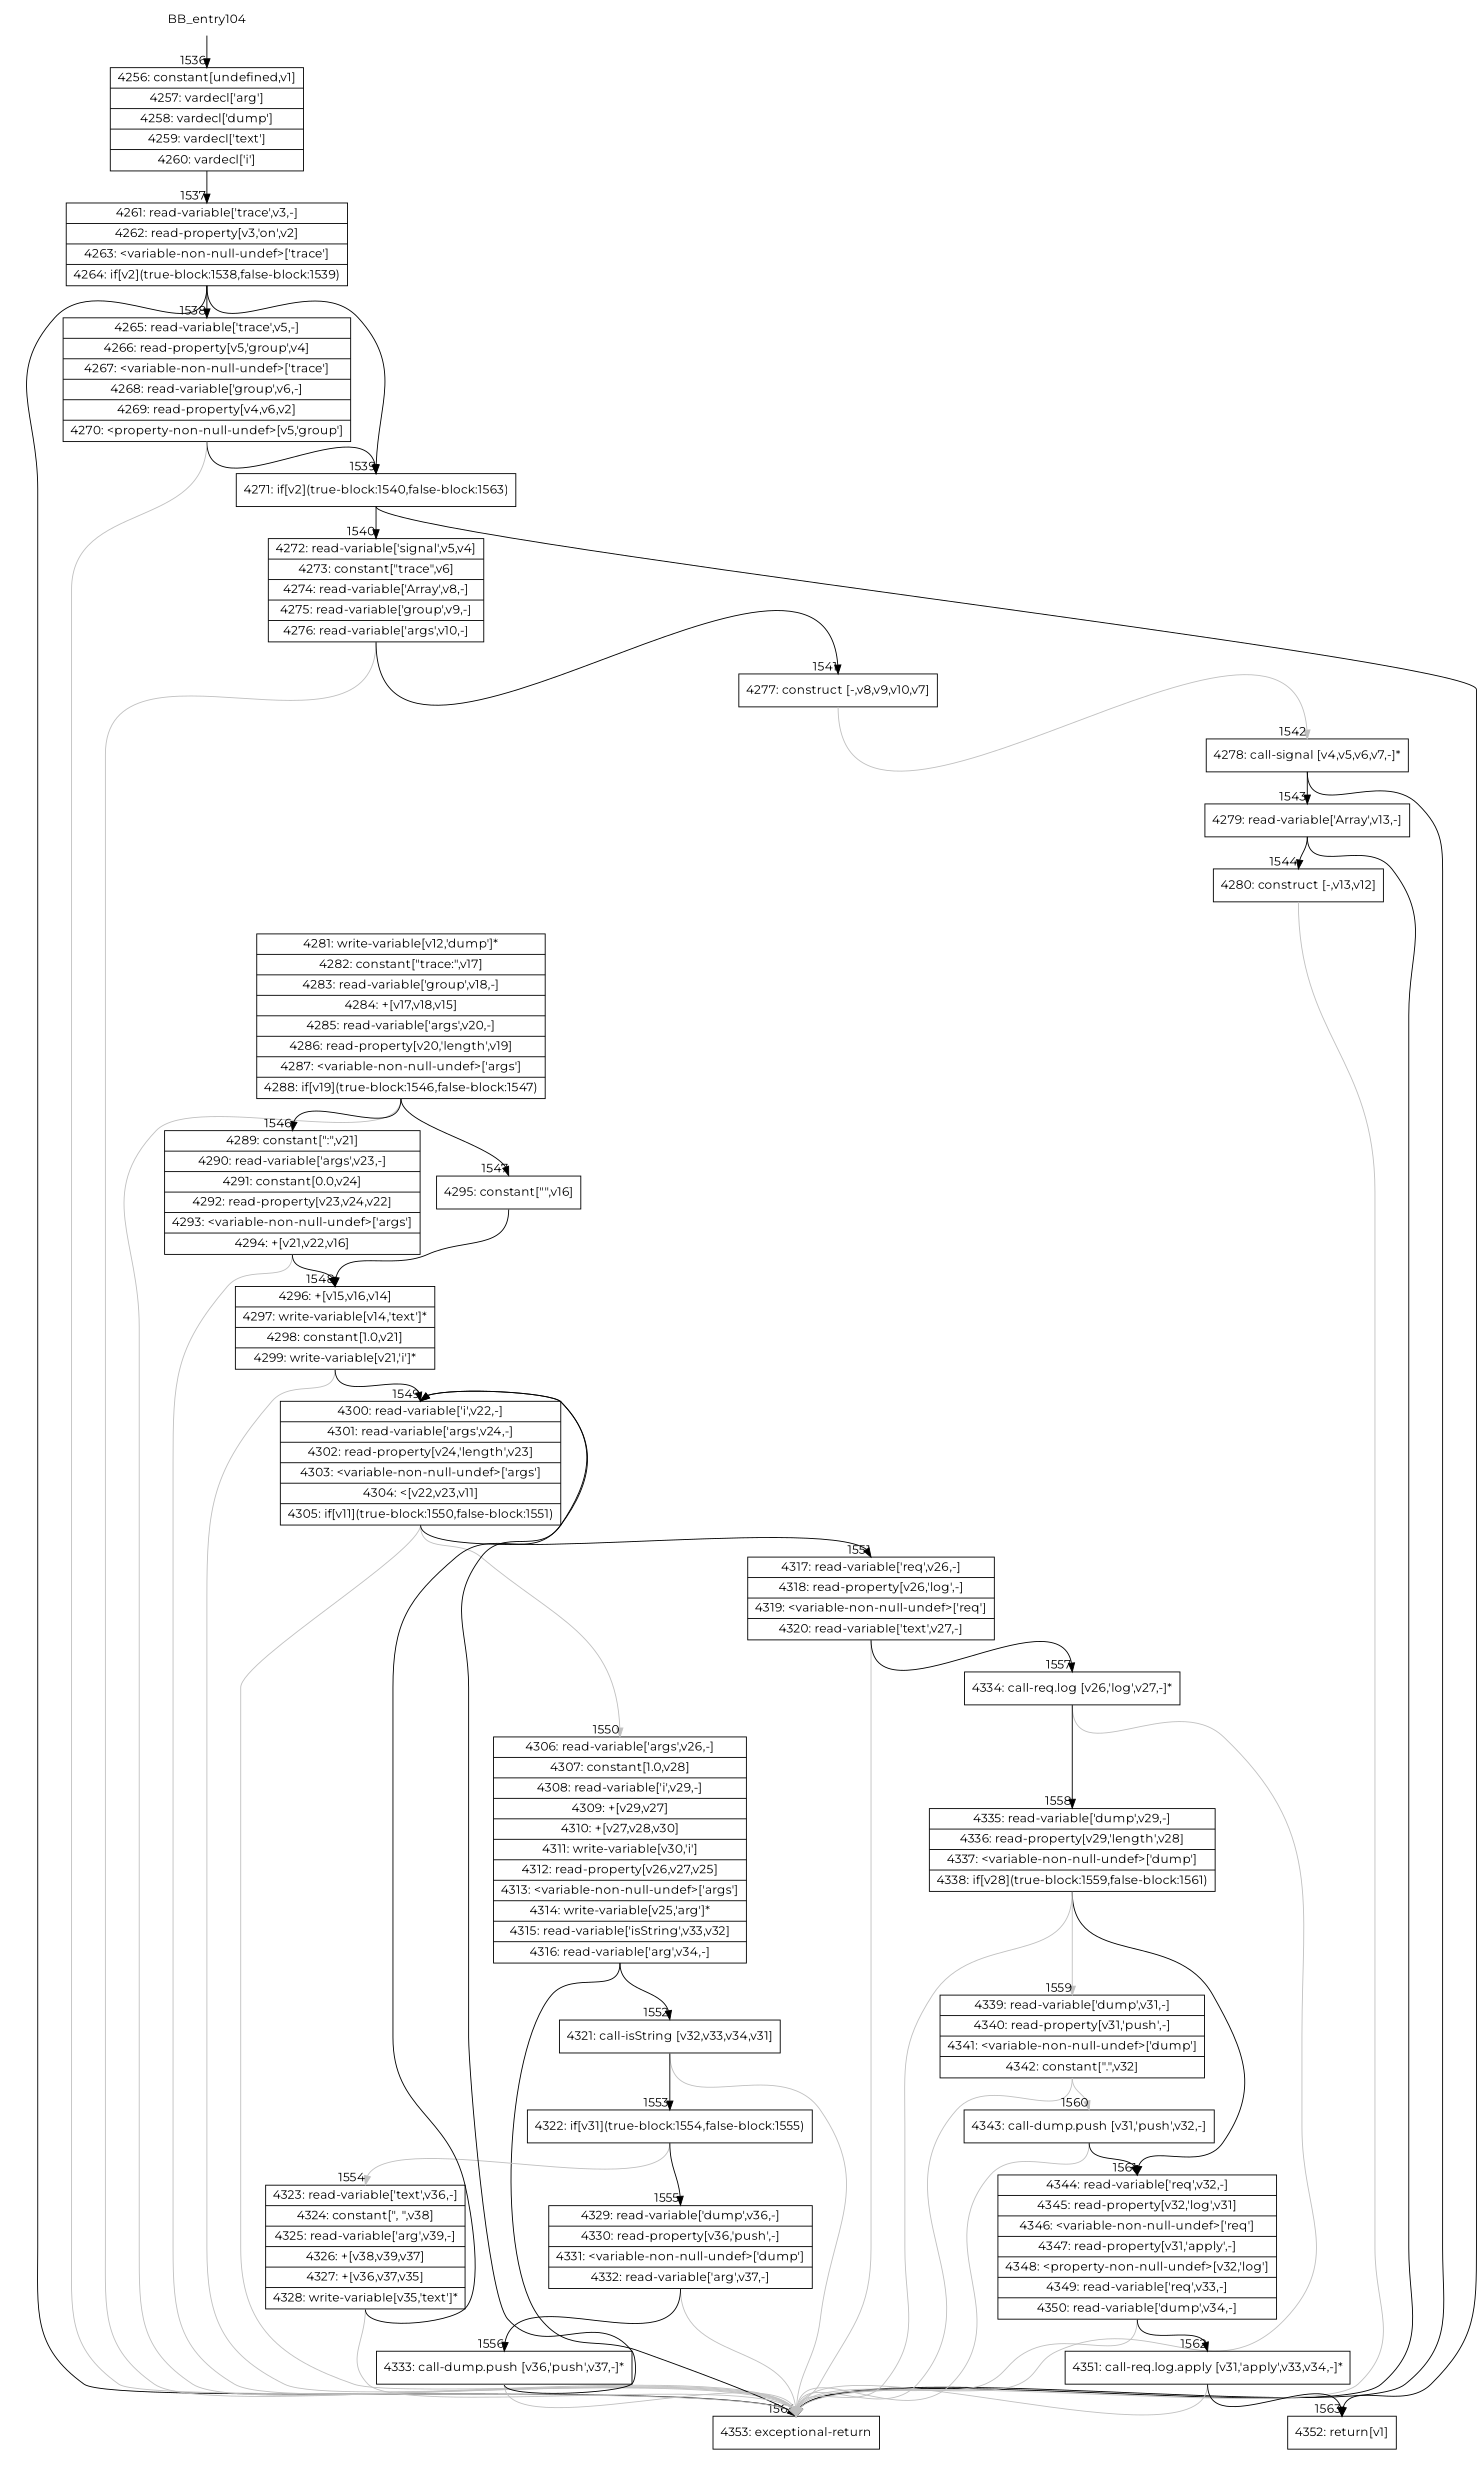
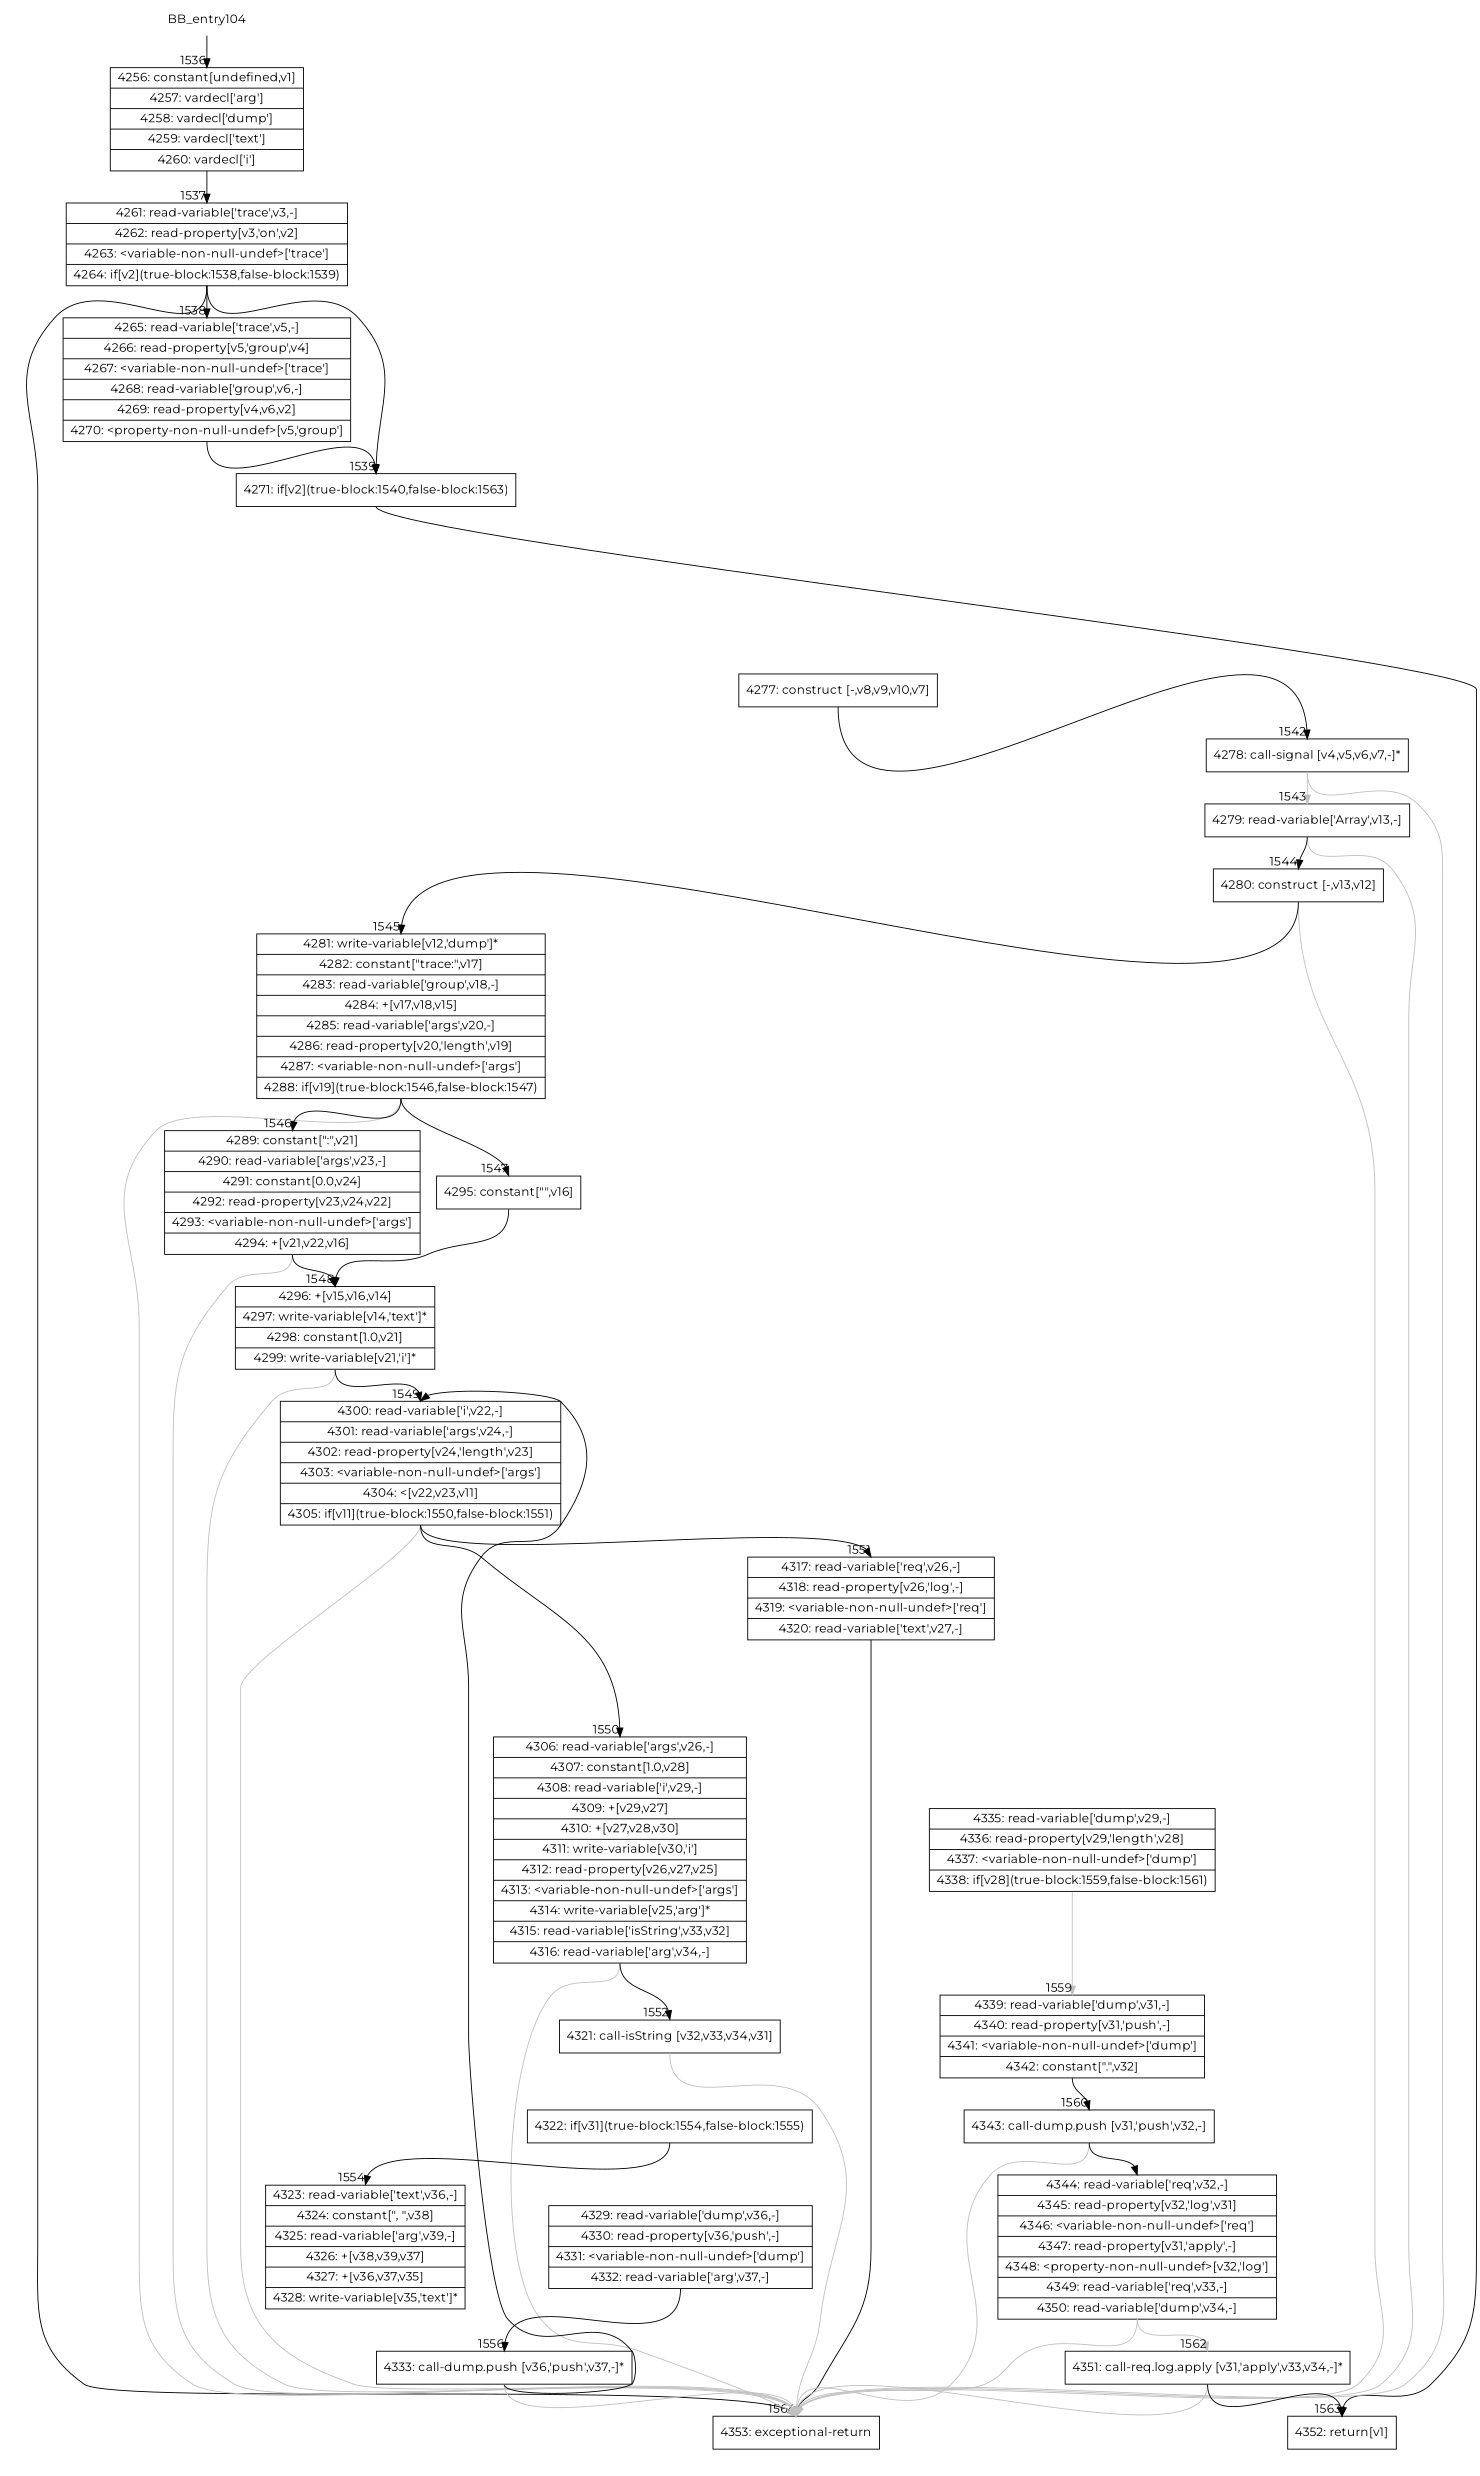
node "4272: read-variable['signal',v5,v4]": removed
edge "4277: construct [-,v8,v9,v10,v7]" -> "4278: call-signal [v4,v5,v6,v7,-]*": color gray -> black
edge "4278: call-signal [v4,v5,v6,v7,-]*" -> "4279: read-variable['Array',v13,-]": color black -> gray
edge "4280: construct [-,v13,v12]" -> "4281: write-variable[v12,'dump']*": added
edge "4300: read-variable['i',v22,-]" -> "4306: read-variable['args',v26,-]": color gray -> black
node "4334: call-req.log [v26,'log',v27,-]*": removed
edge "4265: read-variable['trace',v5,-]" -> "4353: exceptional-return": removed
edge "4323: read-variable['text',v36,-]" -> "4300: read-variable['i',v22,-]": removed
edge "4278: call-signal [v4,v5,v6,v7,-]*" -> "4353: exceptional-return": color black -> gray
edge "4279: read-variable['Array',v13,-]" -> "4353: exceptional-return": color black -> gray
edge "4335: read-variable['dump',v29,-]" -> "4344: read-variable['req',v32,-]": removed
edge "4317: read-variable['req',v26,-]" -> "4353: exceptional-return": color gray -> black
edge "4321: call-isString [v32,v33,v34,v31]" -> "4322: if[v31](true-block:1554,false-block:1555)": removed
edge "4339: read-variable['dump',v31,-]" -> "4343: call-dump.push [v31,'push',v32,-]": color gray -> black
edge "4335: read-variable['dump',v29,-]" -> "4353: exceptional-return": removed
edge "4322: if[v31](true-block:1554,false-block:1555)" -> "4323: read-variable['text',v36,-]": color gray -> black
edge "4322: if[v31](true-block:1554,false-block:1555)" -> "4329: read-variable['dump',v36,-]": removed
edge "4339: read-variable['dump',v31,-]" -> "4353: exceptional-return": removed
edge "4306: read-variable['args',v26,-]" -> "4353: exceptional-return": color black -> gray
edge "4344: read-variable['req',v32,-]" -> "4351: call-req.log.apply [v31,'apply',v33,v34,-]*": color black -> gray
edge "4329: read-variable['dump',v36,-]" -> "4353: exceptional-return": removed
edge "4323: read-variable['text',v36,-]" -> "4353: exceptional-return": removed
